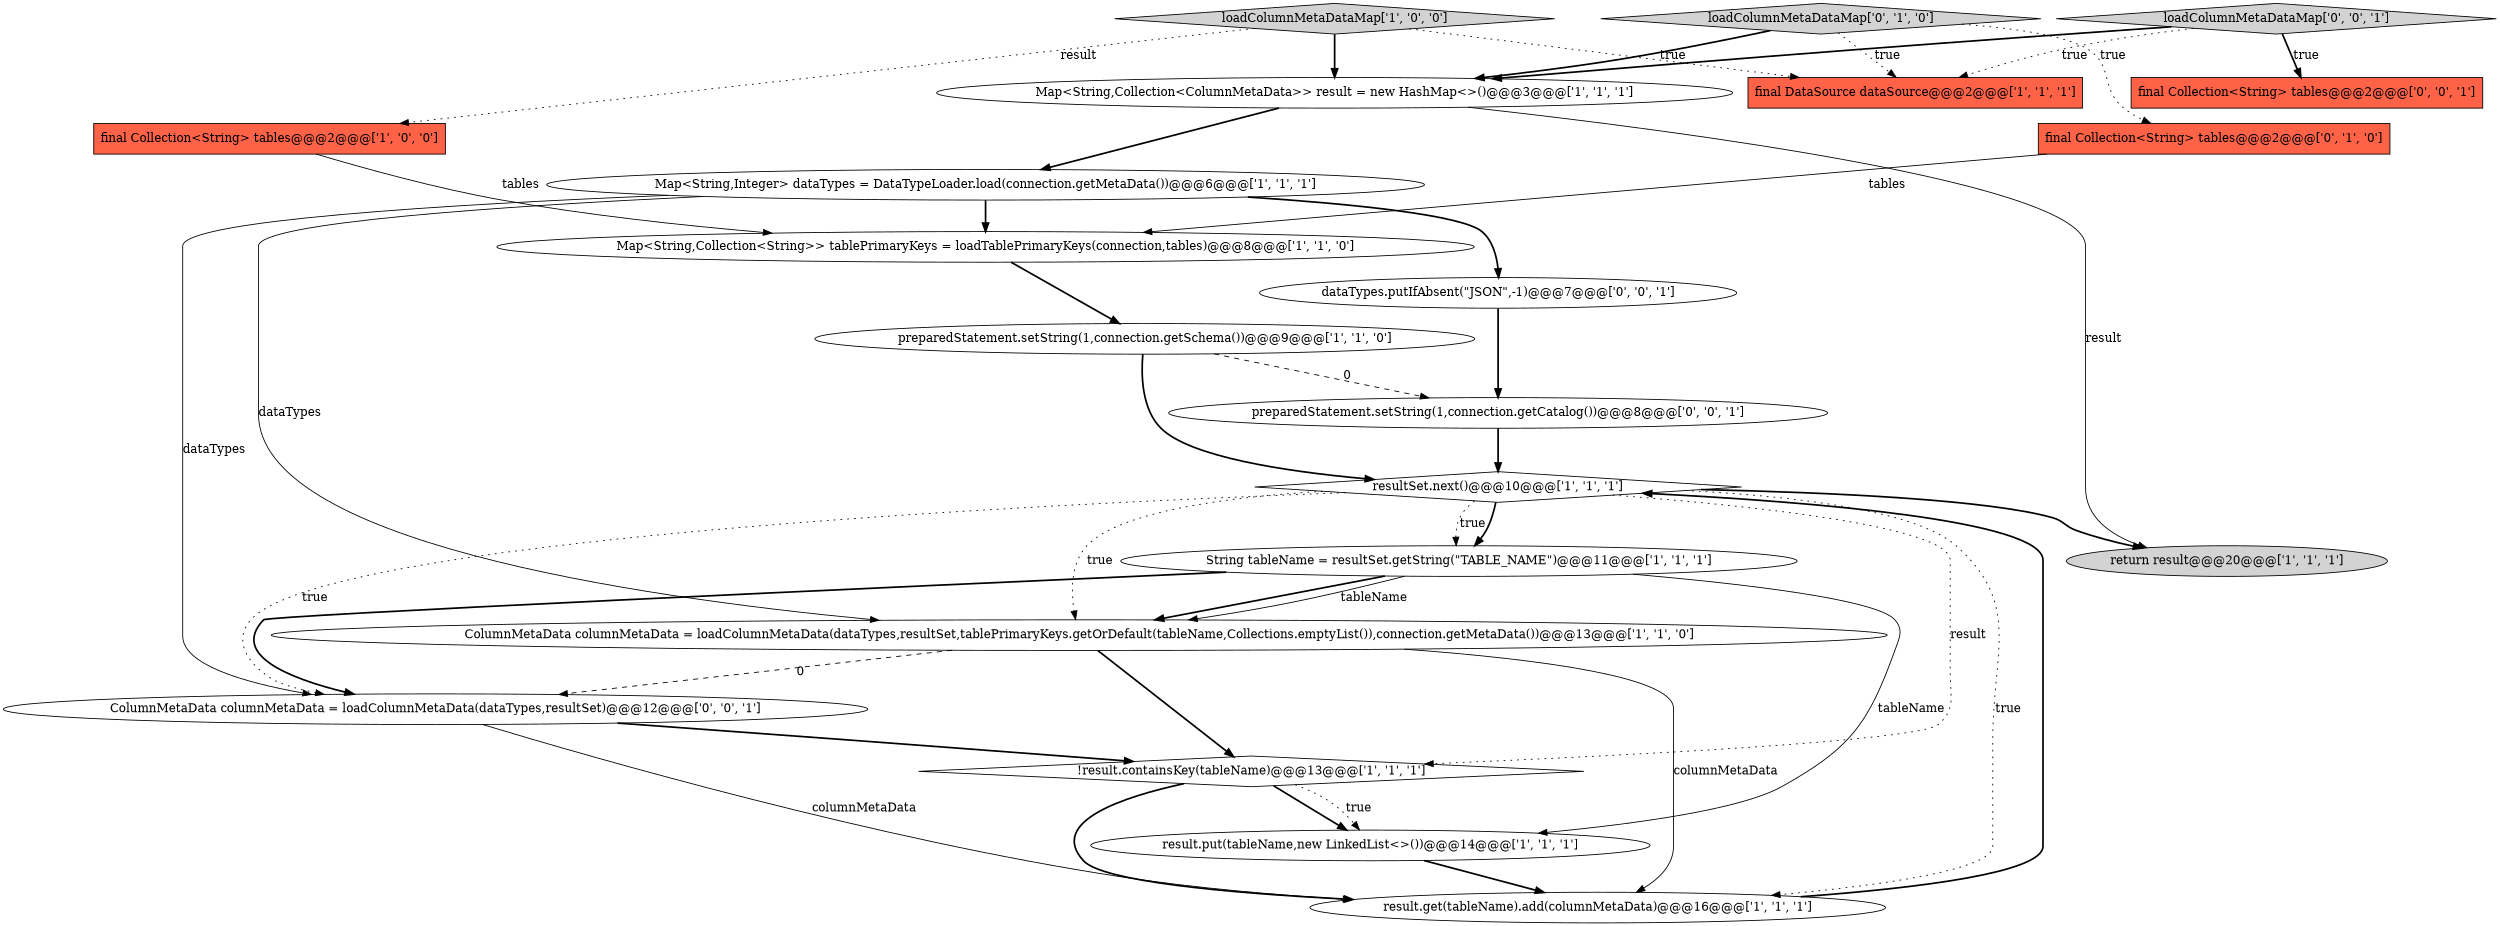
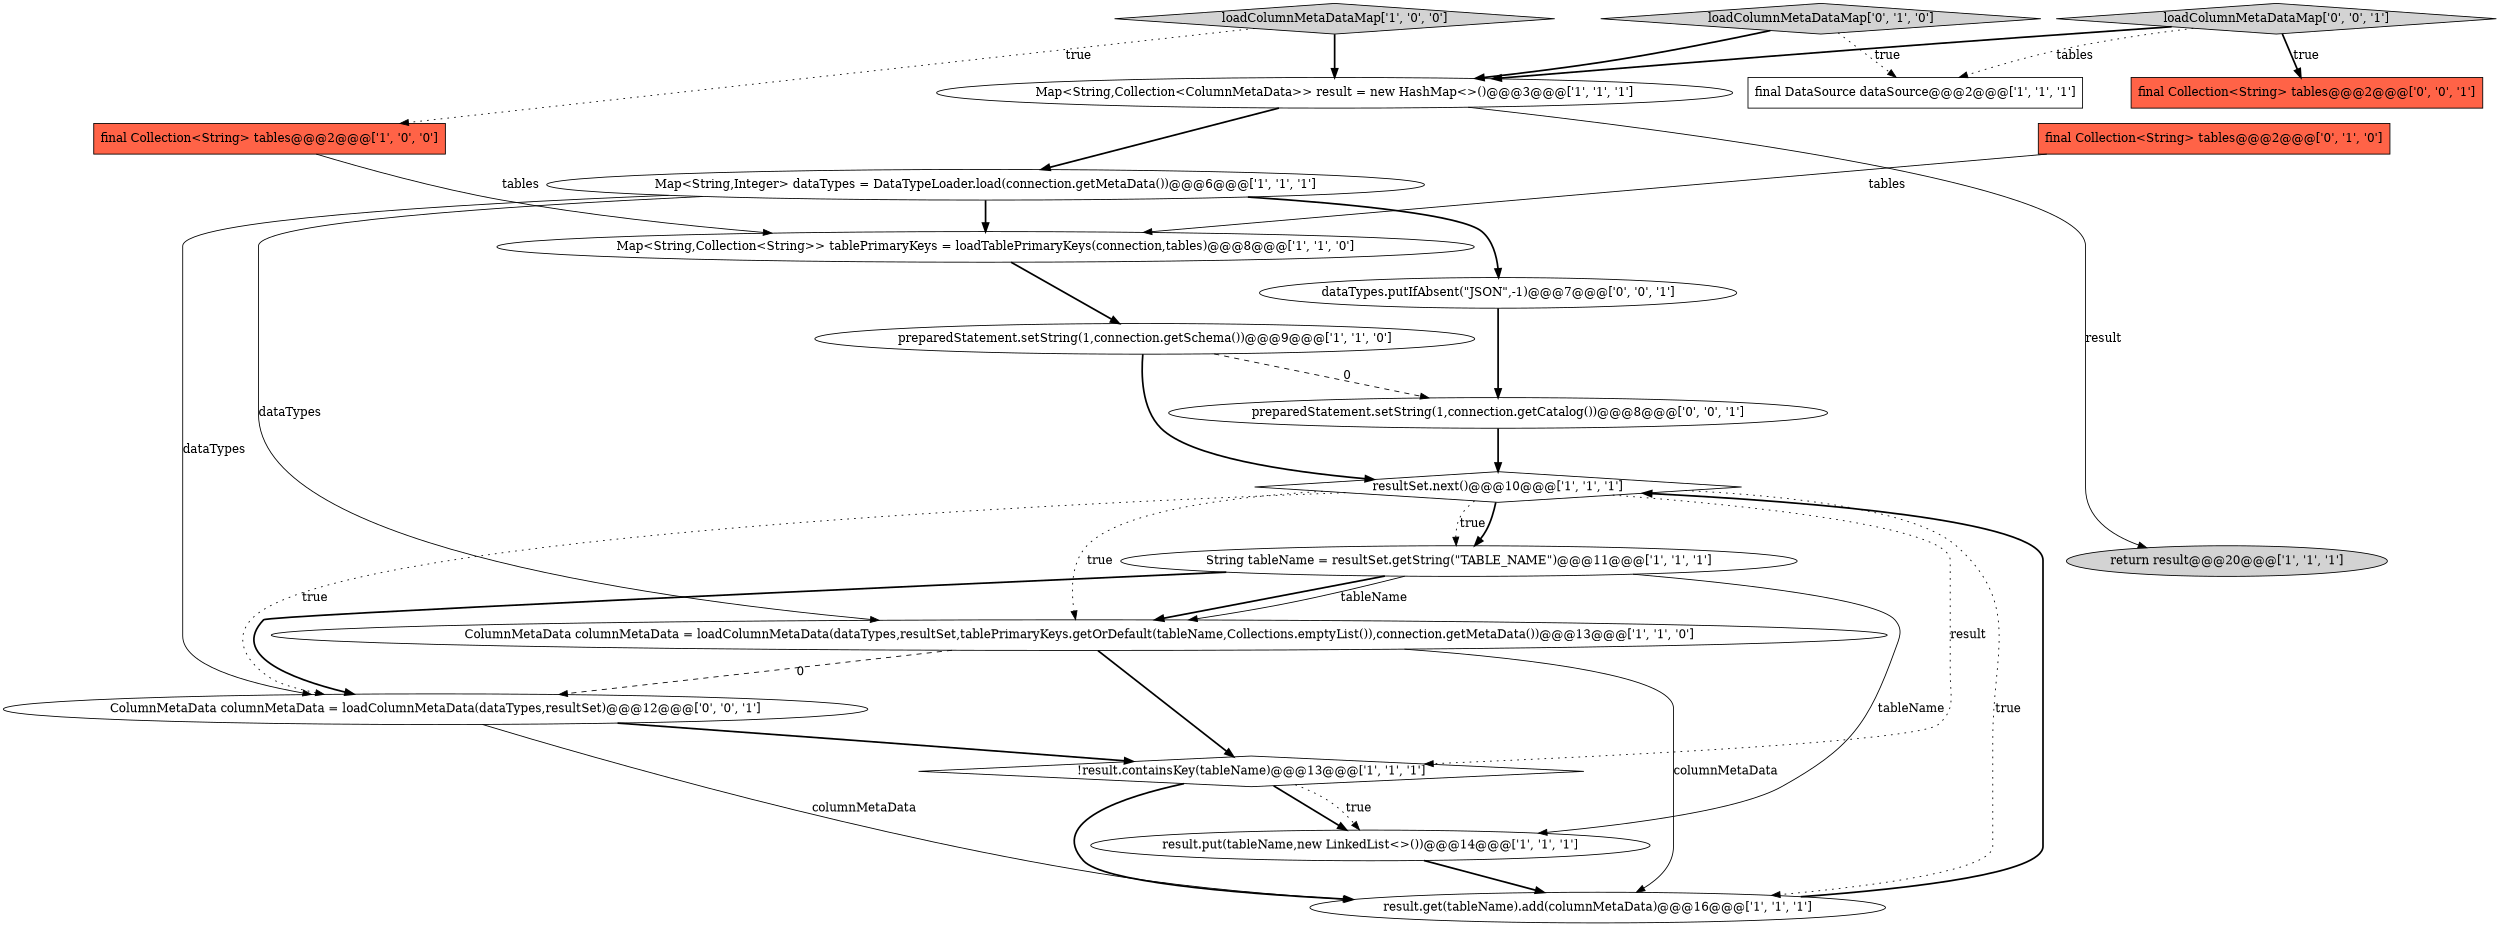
edge "loadColumnMetaDataMap['0', '1', '0']" -> "final Collection<String> tables@@@2@@@['0', '1', '0']": removed, label "true"
edge "loadColumnMetaDataMap['1', '0', '0']" -> "final DataSource dataSource@@@2@@@['1', '1', '1']": removed, label "true"
edge "loadColumnMetaDataMap['1', '0', '0']" -> "final Collection<String> tables@@@2@@@['1', '0', '0']": label "result" -> "true"
edge "loadColumnMetaDataMap['0', '0', '1']" -> "final DataSource dataSource@@@2@@@['1', '1', '1']": label "true" -> "tables"
node "final DataSource dataSource@@@2@@@['1', '1', '1']": fillcolor tomato -> white
edge "resultSet.next()@@@10@@@['1', '1', '1']" -> "return result@@@20@@@['1', '1', '1']": removed
